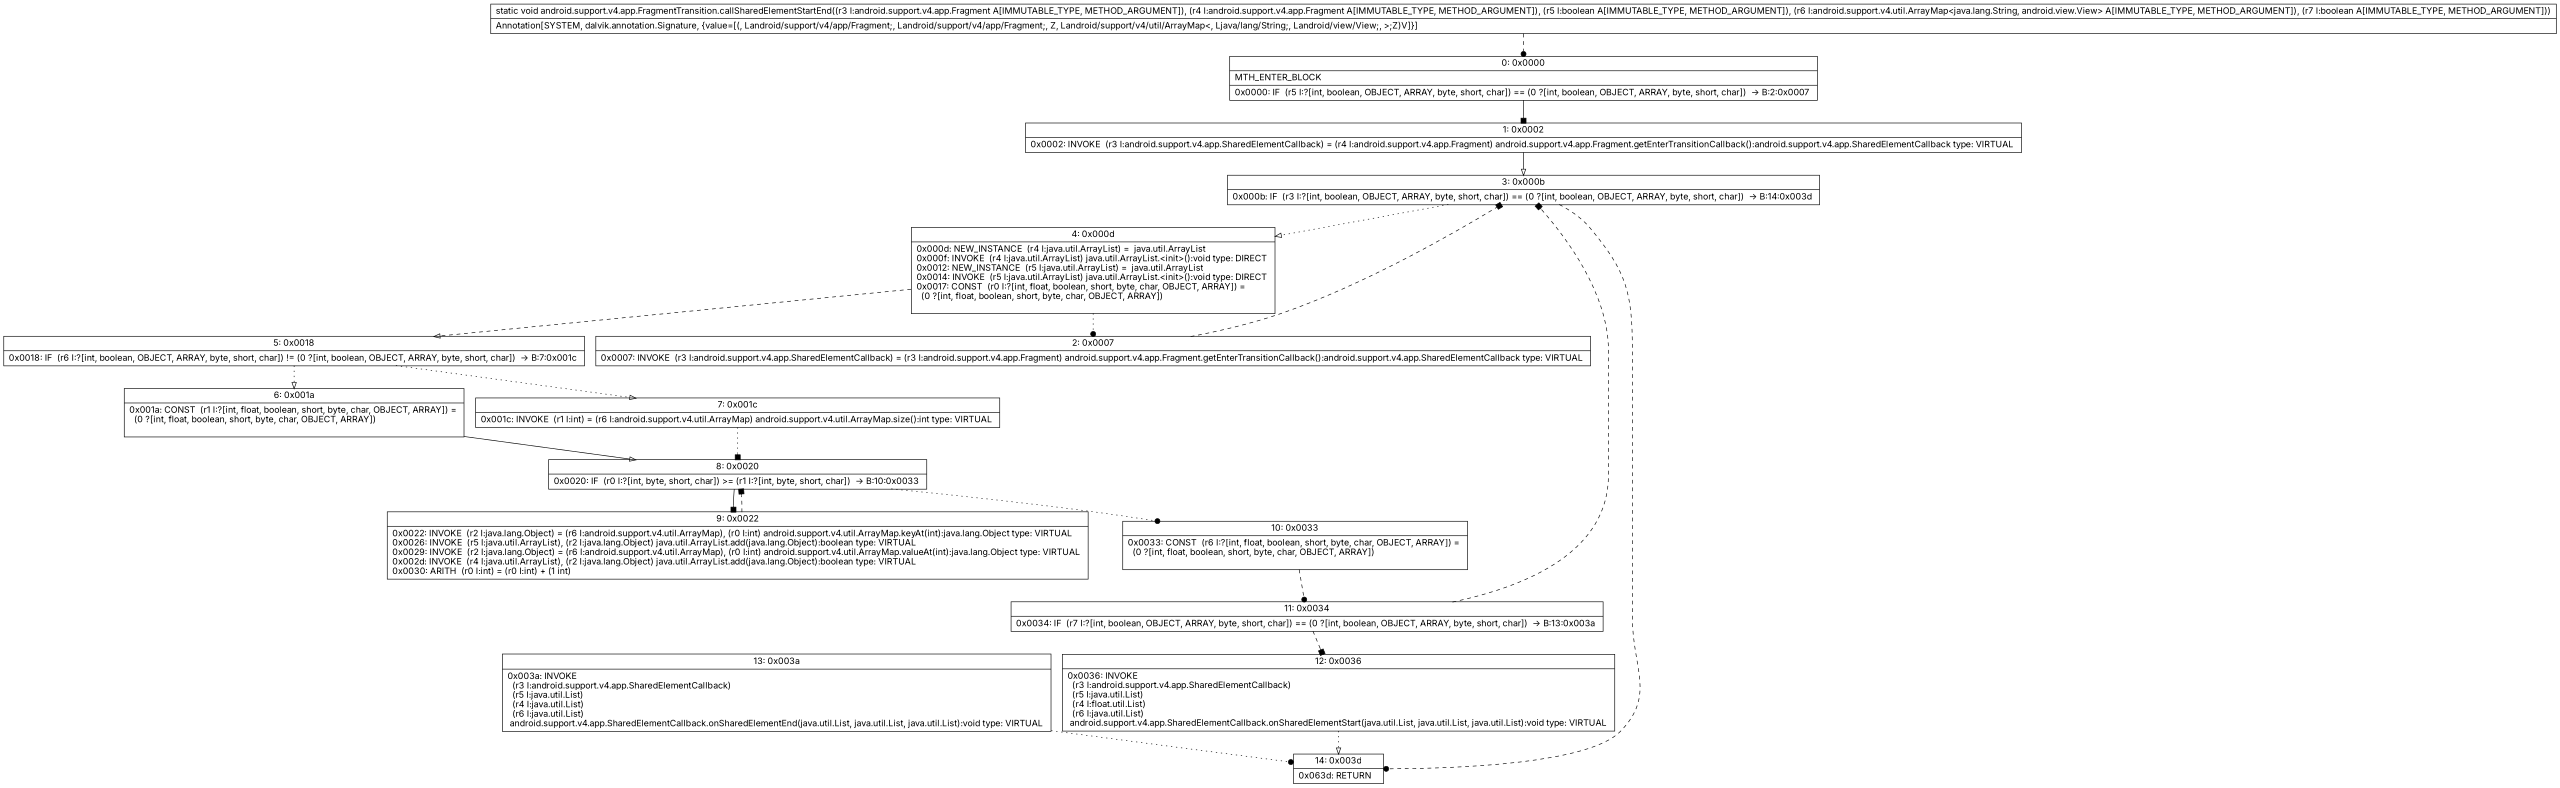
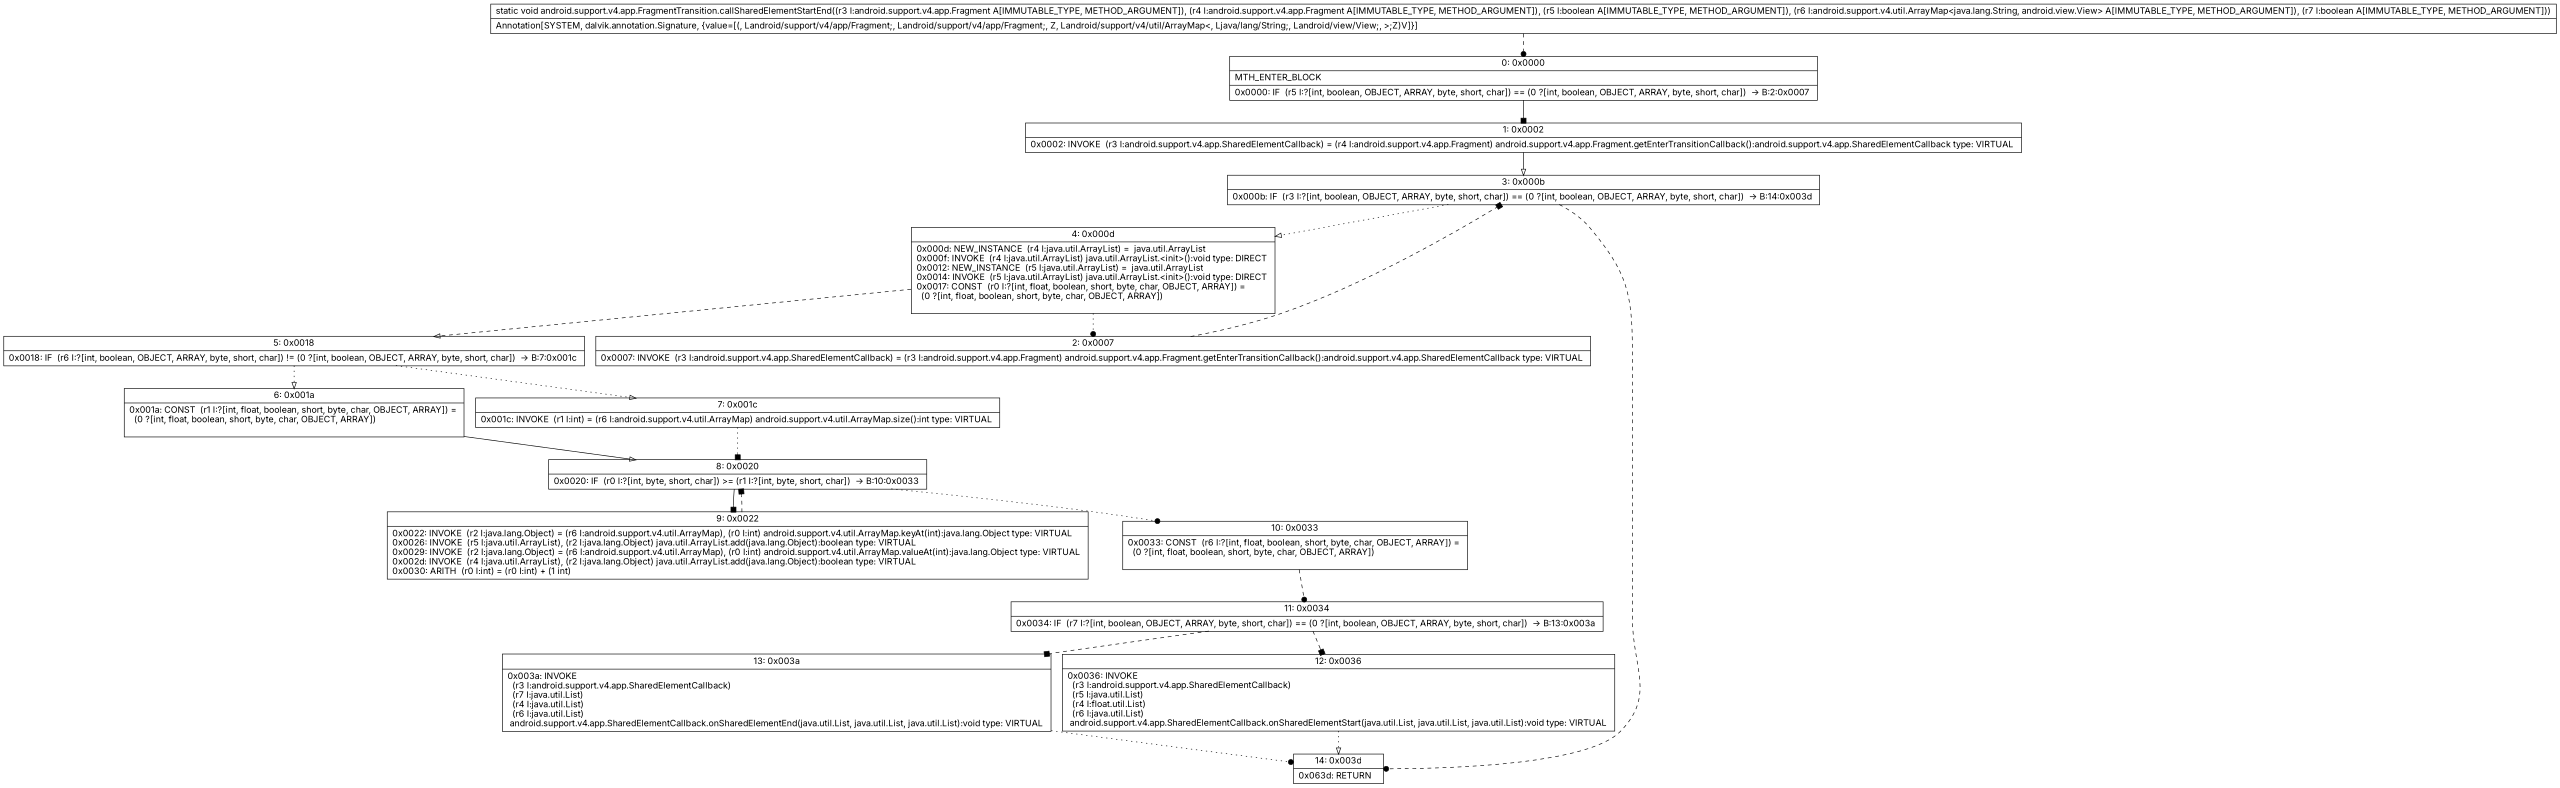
edge "11: 0x0034" -> "3: 0x000b": now "11: 0x0034" -> "13: 0x003a"
node "13: 0x003a": text "(r5 I:java.util.List)" -> "(r7 I:java.util.List)"
